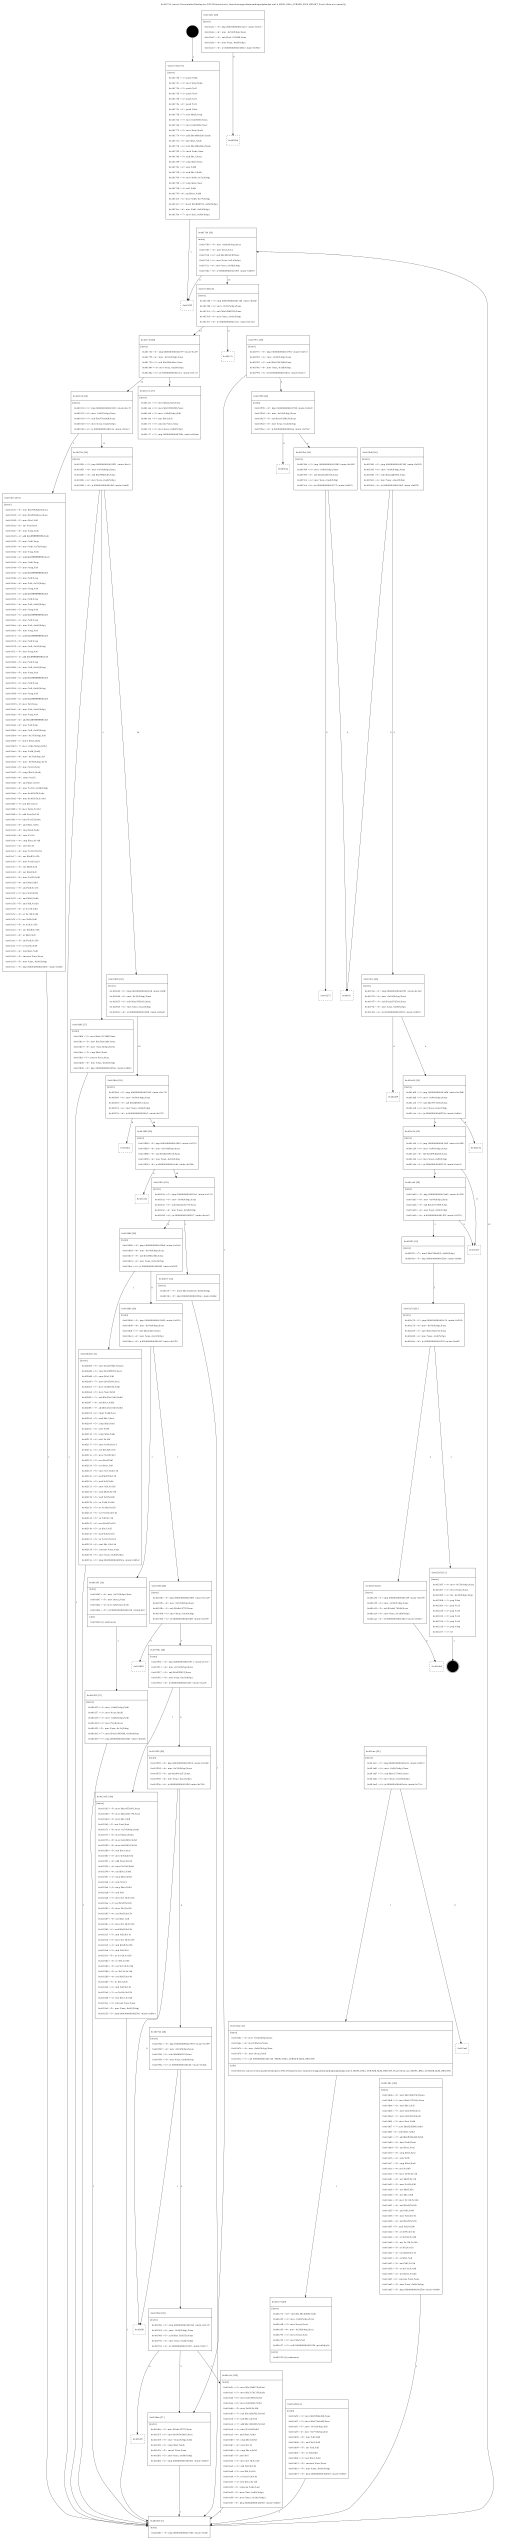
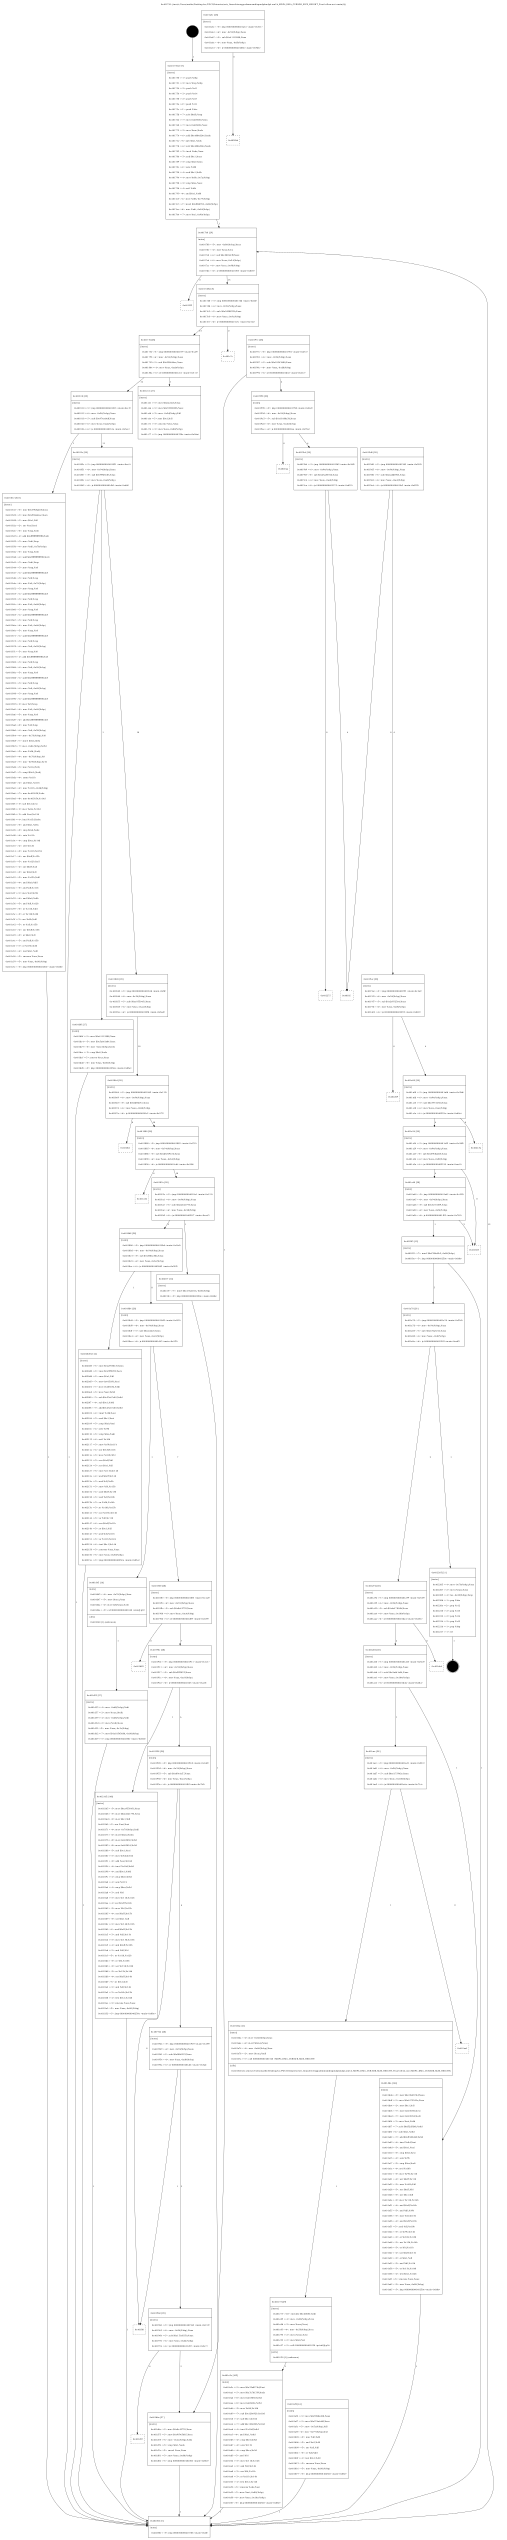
edge "0x401750 [107]" -> "0x401f53": now "0x401750 [107]" -> "0x4017bb [29]"
node "0x401ab0 [28]": added
edge "0x401f03 [12]" -> "0x40230e [5]": added, label "1"
edge "0x401960 [28]" -> "0x401e9c [103]": now "0x401e7f [29]" -> "0x401e9c [103]"
